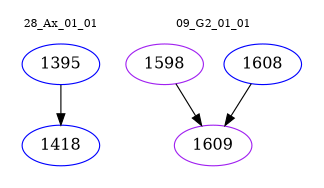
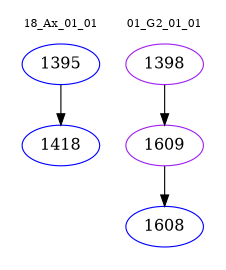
cluster "28_Ax_01_01": label "28_Ax_01_01" -> "18_Ax_01_01"
cluster "09_G2_01_01": label "09_G2_01_01" -> "01_G2_01_01"
node "1598": label "1598" -> "1398"
edge "1608" -> "1609": reversed
